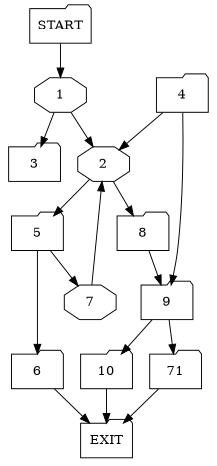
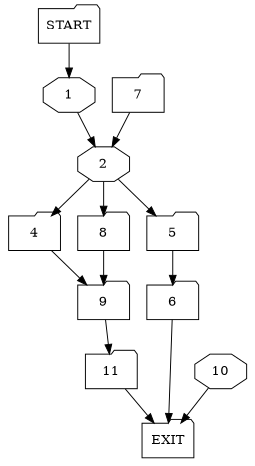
edge "4" -> "2": reversed
node "3": removed
edge "5" -> "7": removed
node "7": shape octagon -> folder
edge "9" -> "10": removed
node "10": shape folder -> octagon
node "71": label "71" -> "11"
